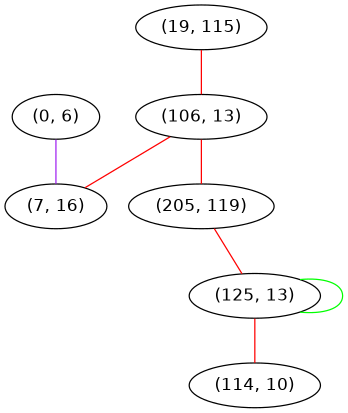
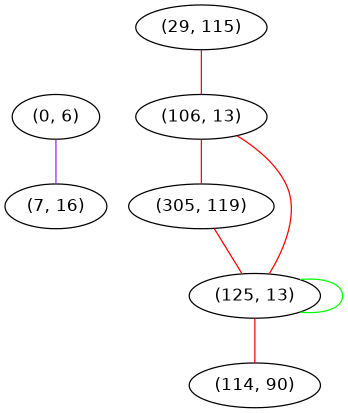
node "(19, 115)": label "(19, 115)" -> "(29, 115)"
edge "(106, 13)" -- "(7, 16)": now "(106, 13)" -- "(125, 13)"
node "(205, 119)": label "(205, 119)" -> "(305, 119)"
node "(114, 10)": label "(114, 10)" -> "(114, 90)"
